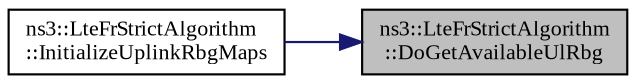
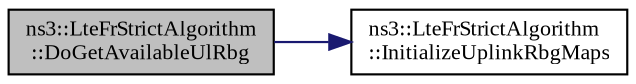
edge "ns3::LteFrStrictAlgorithm ::InitializeUplinkRbgMaps" -> "ns3::LteFrStrictAlgorithm ::DoGetAvailableUlRbg": reversed
